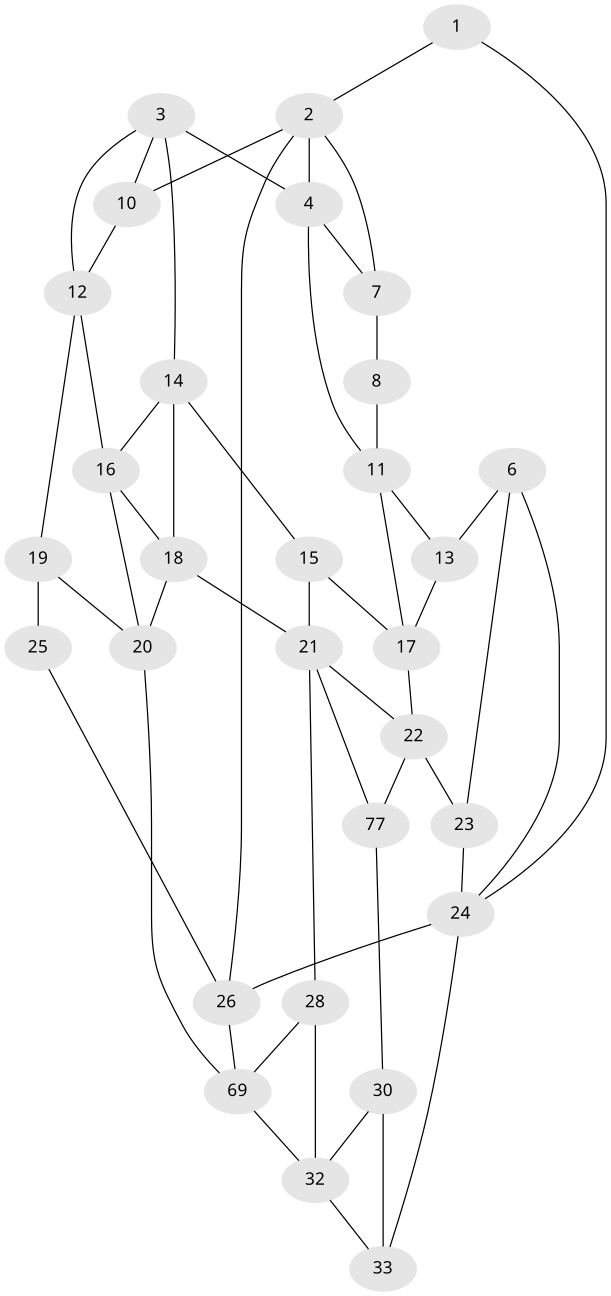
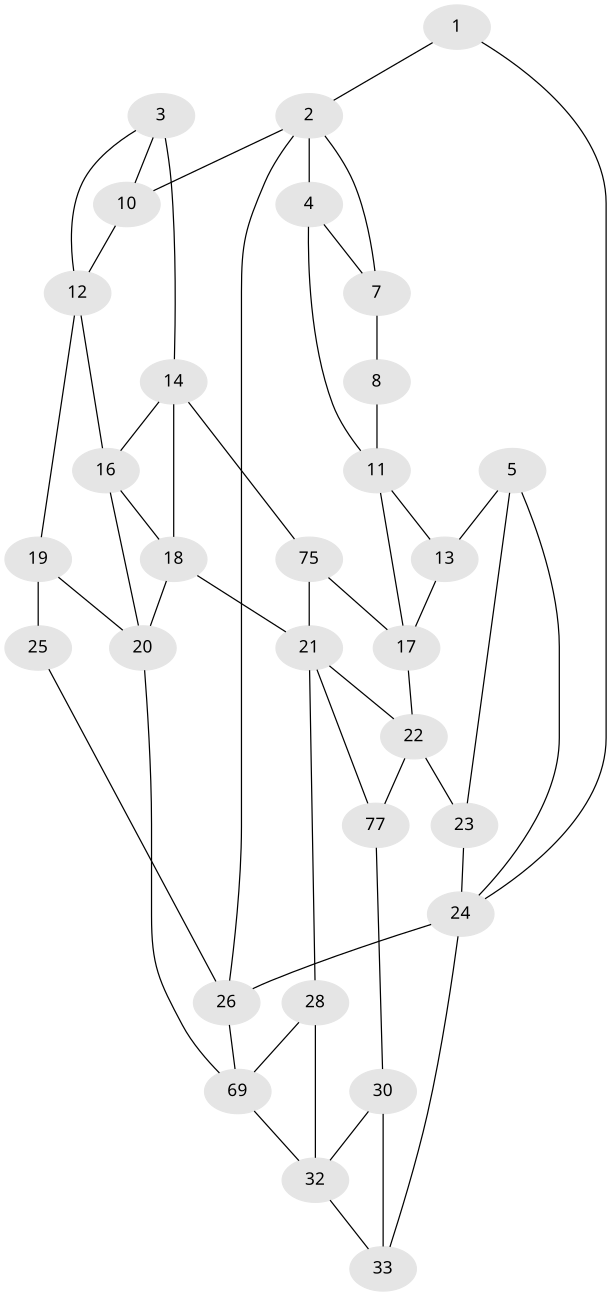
edge "3" -- "4": removed
node "6": label "6" -> "5"
node "15": label "15" -> "75"
